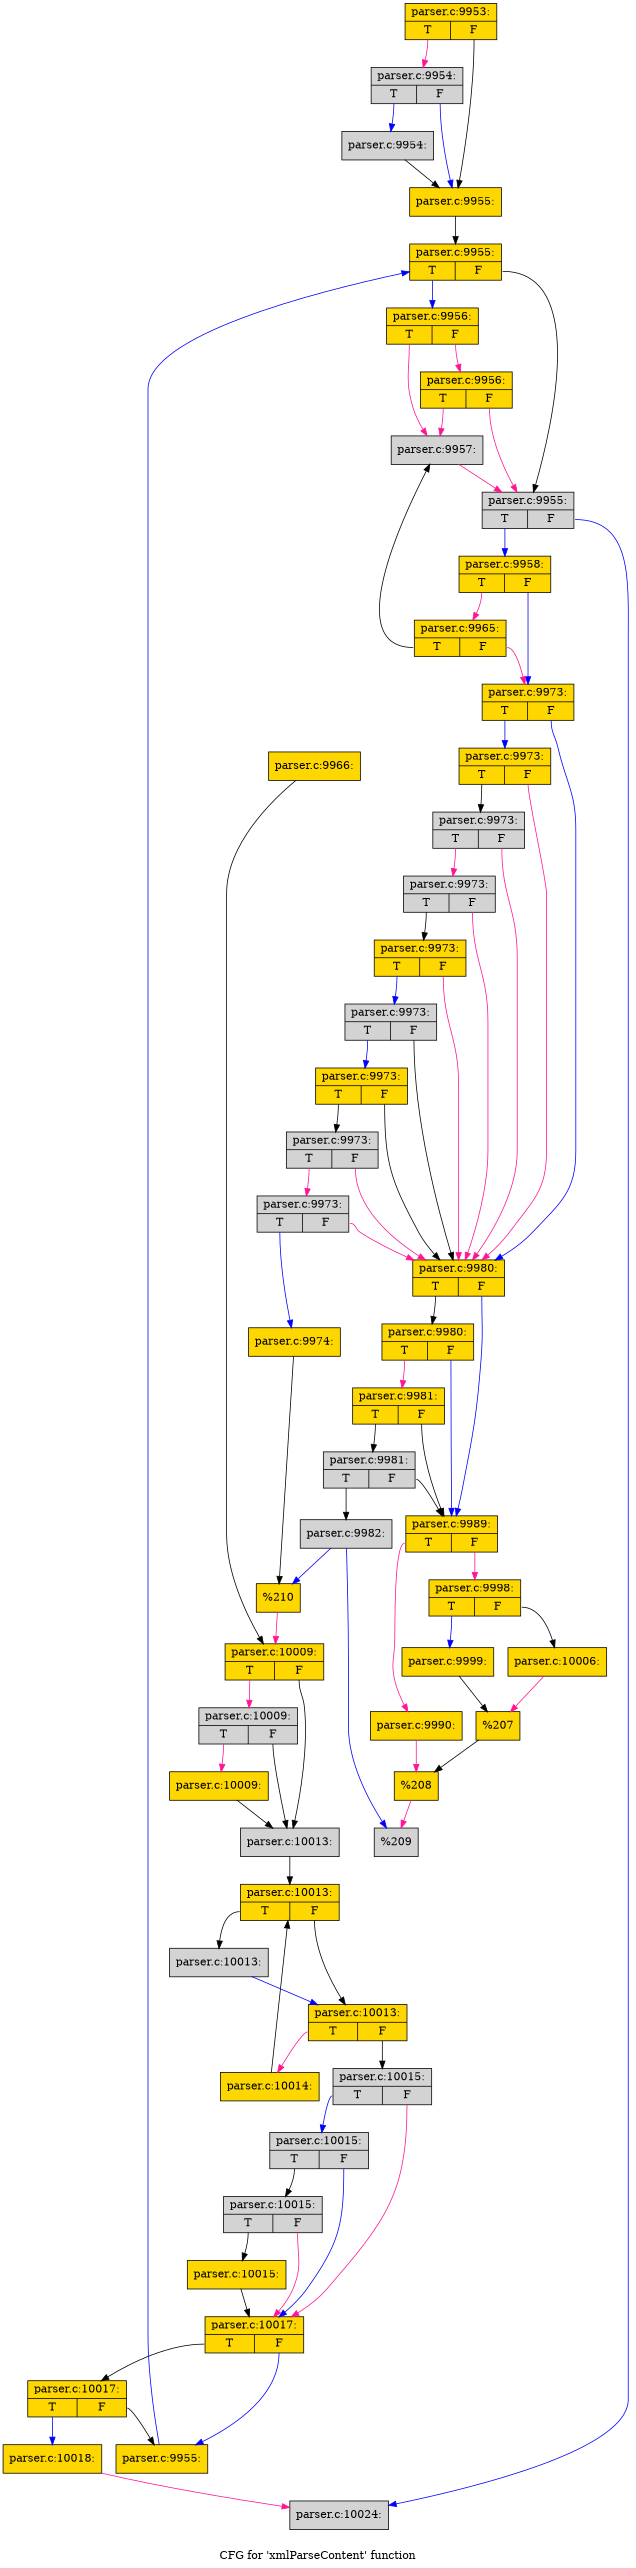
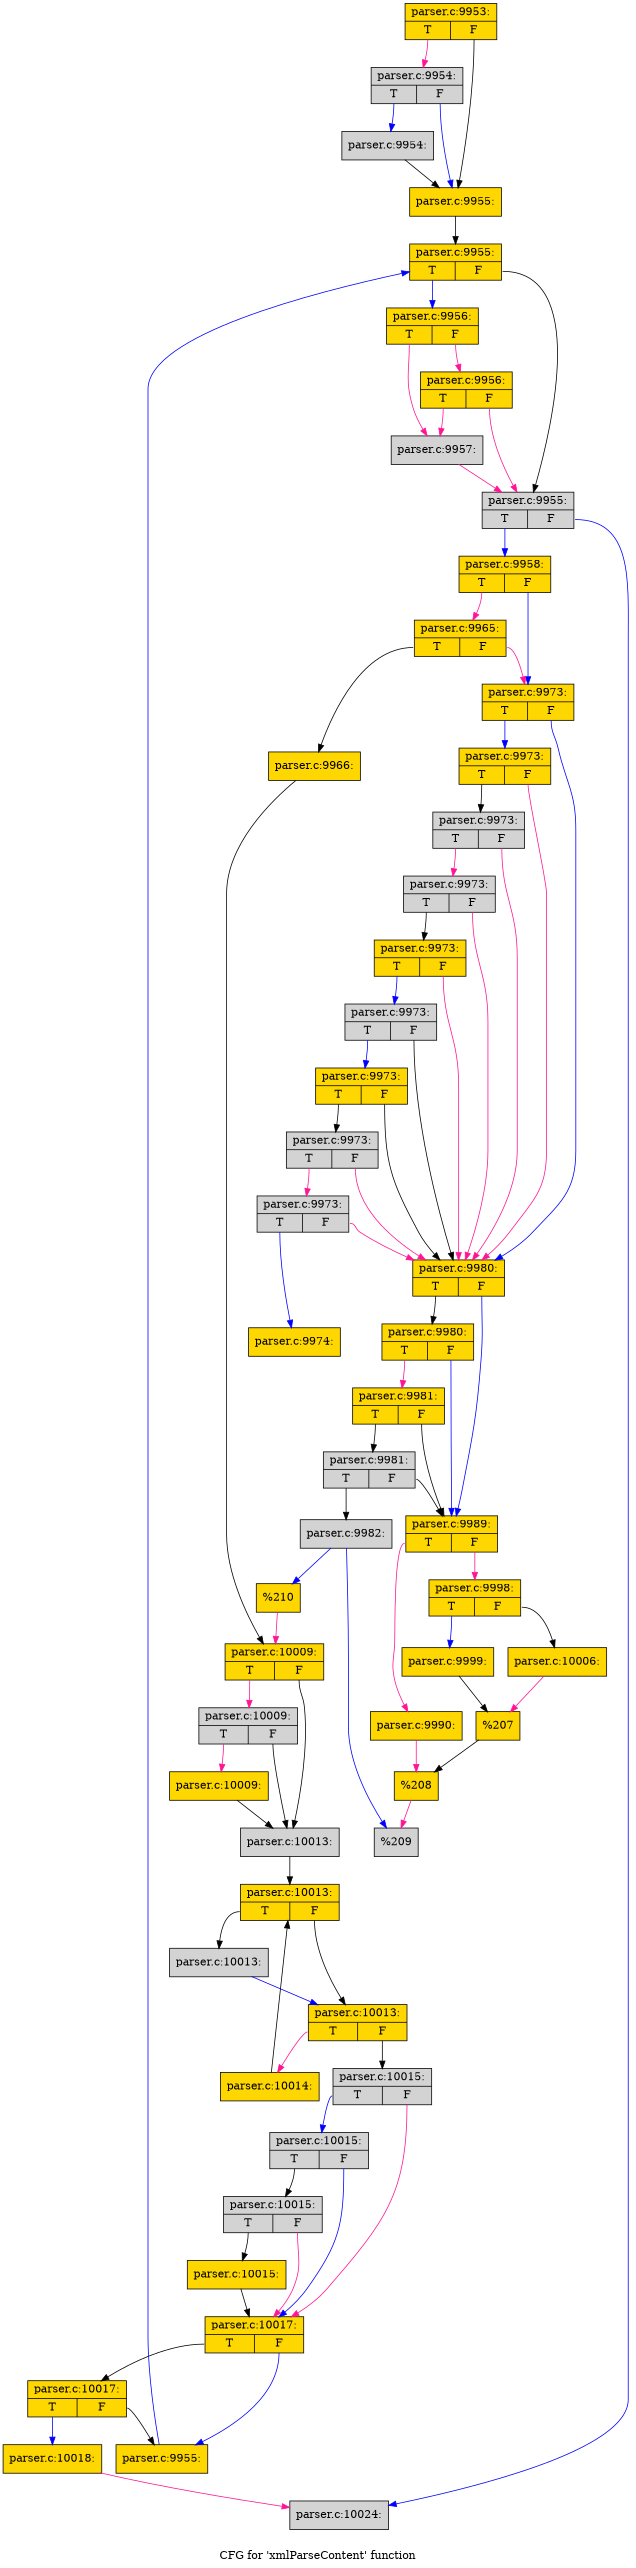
edge "parser.c:9965:" -> "parser.c:9957:": now "parser.c:9965:" -> "parser.c:9966:"
edge "parser.c:9974:" -> "%210": removed
